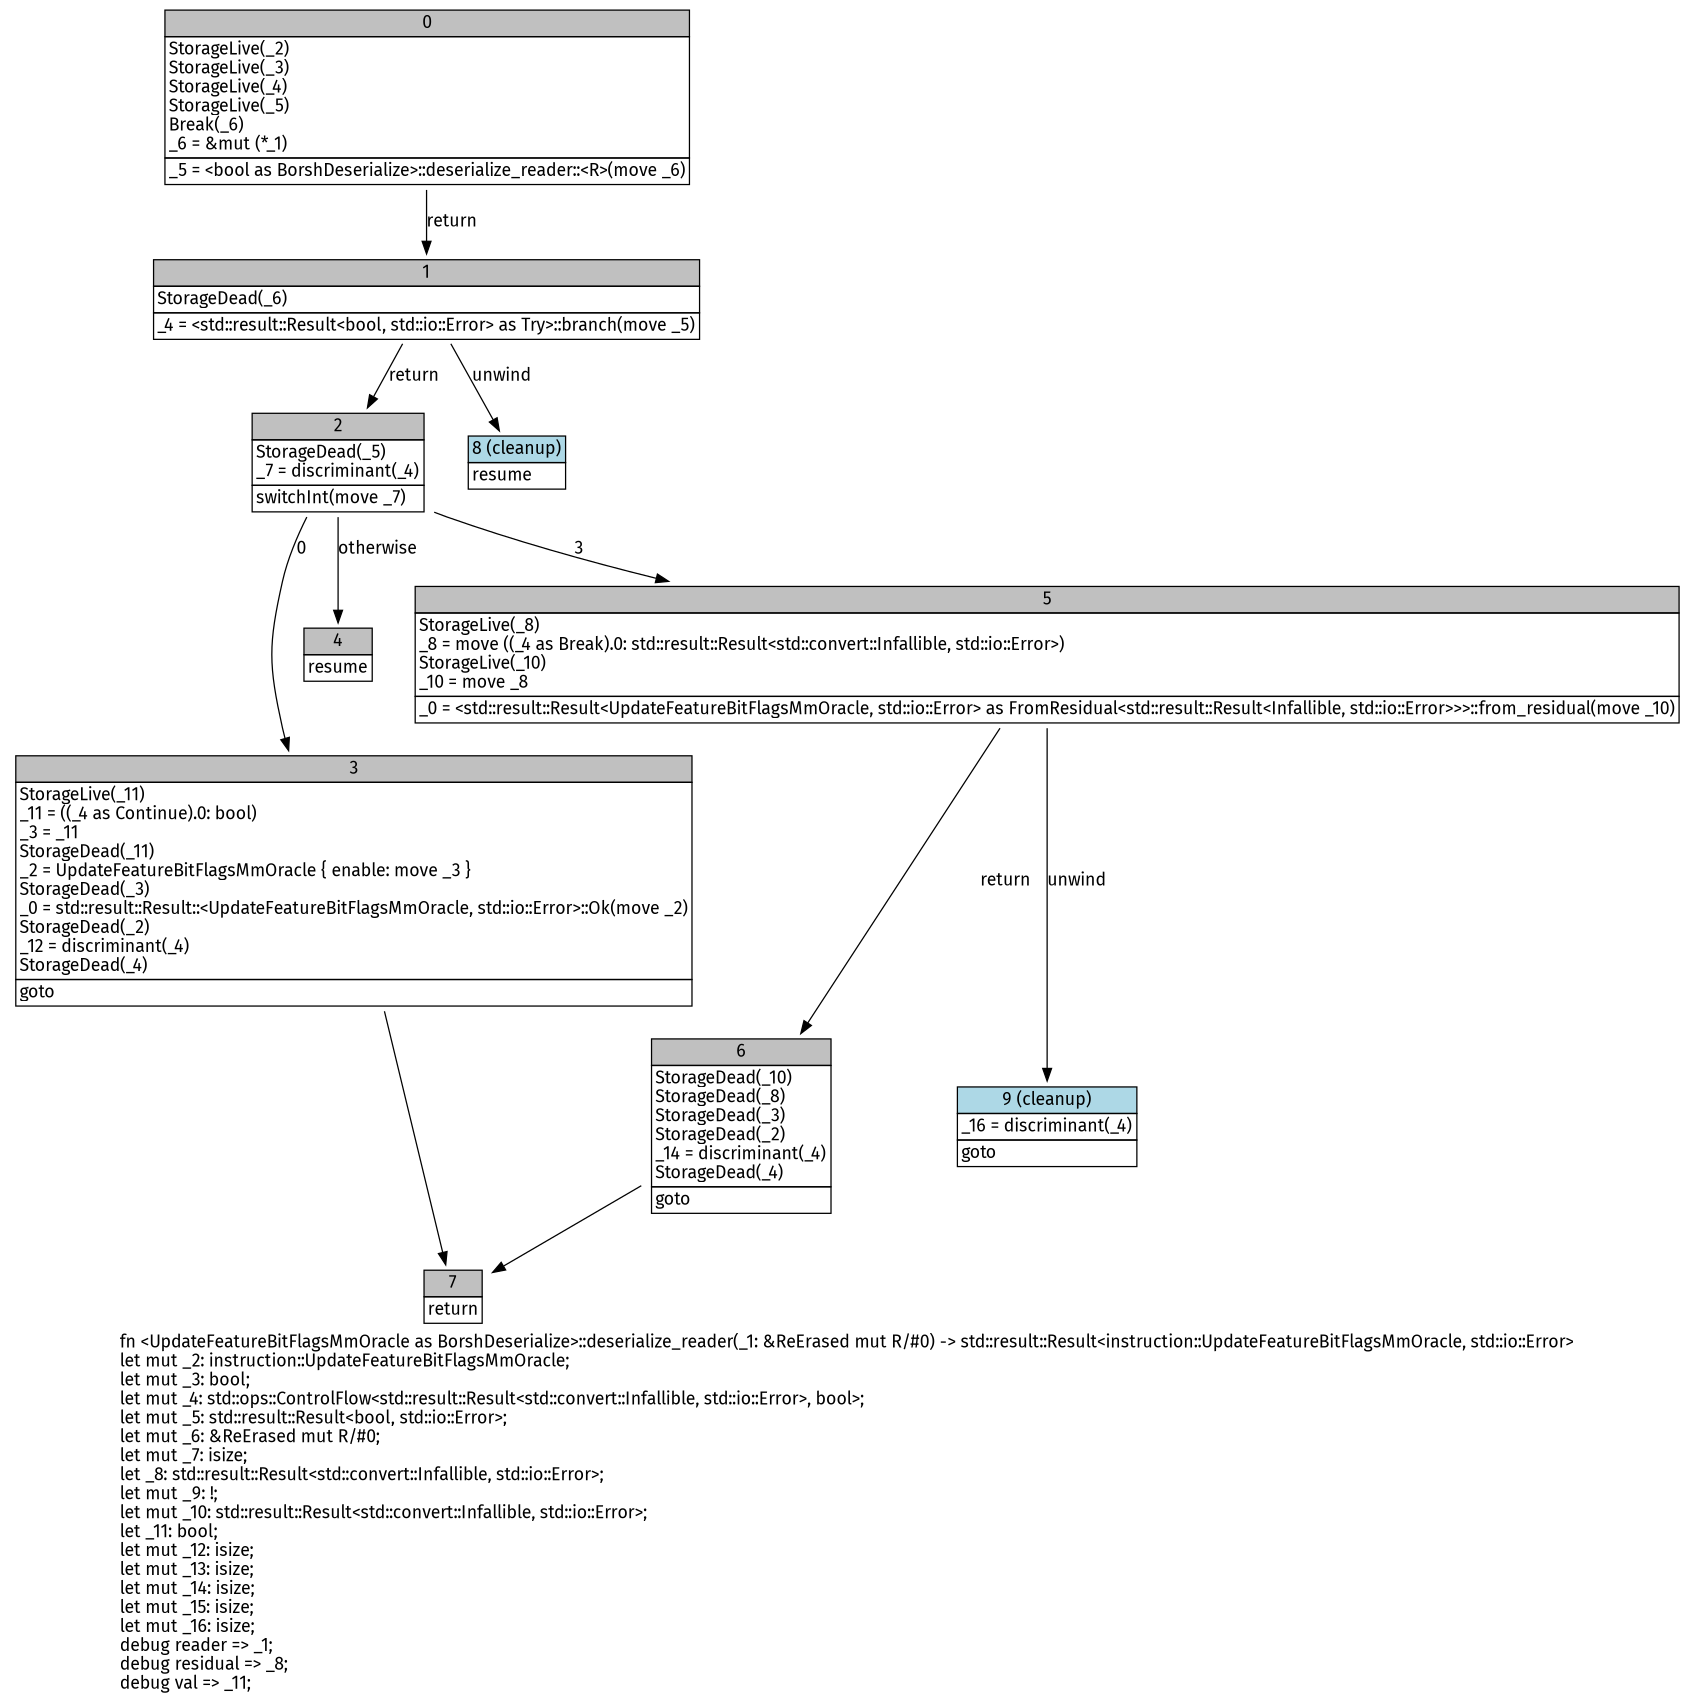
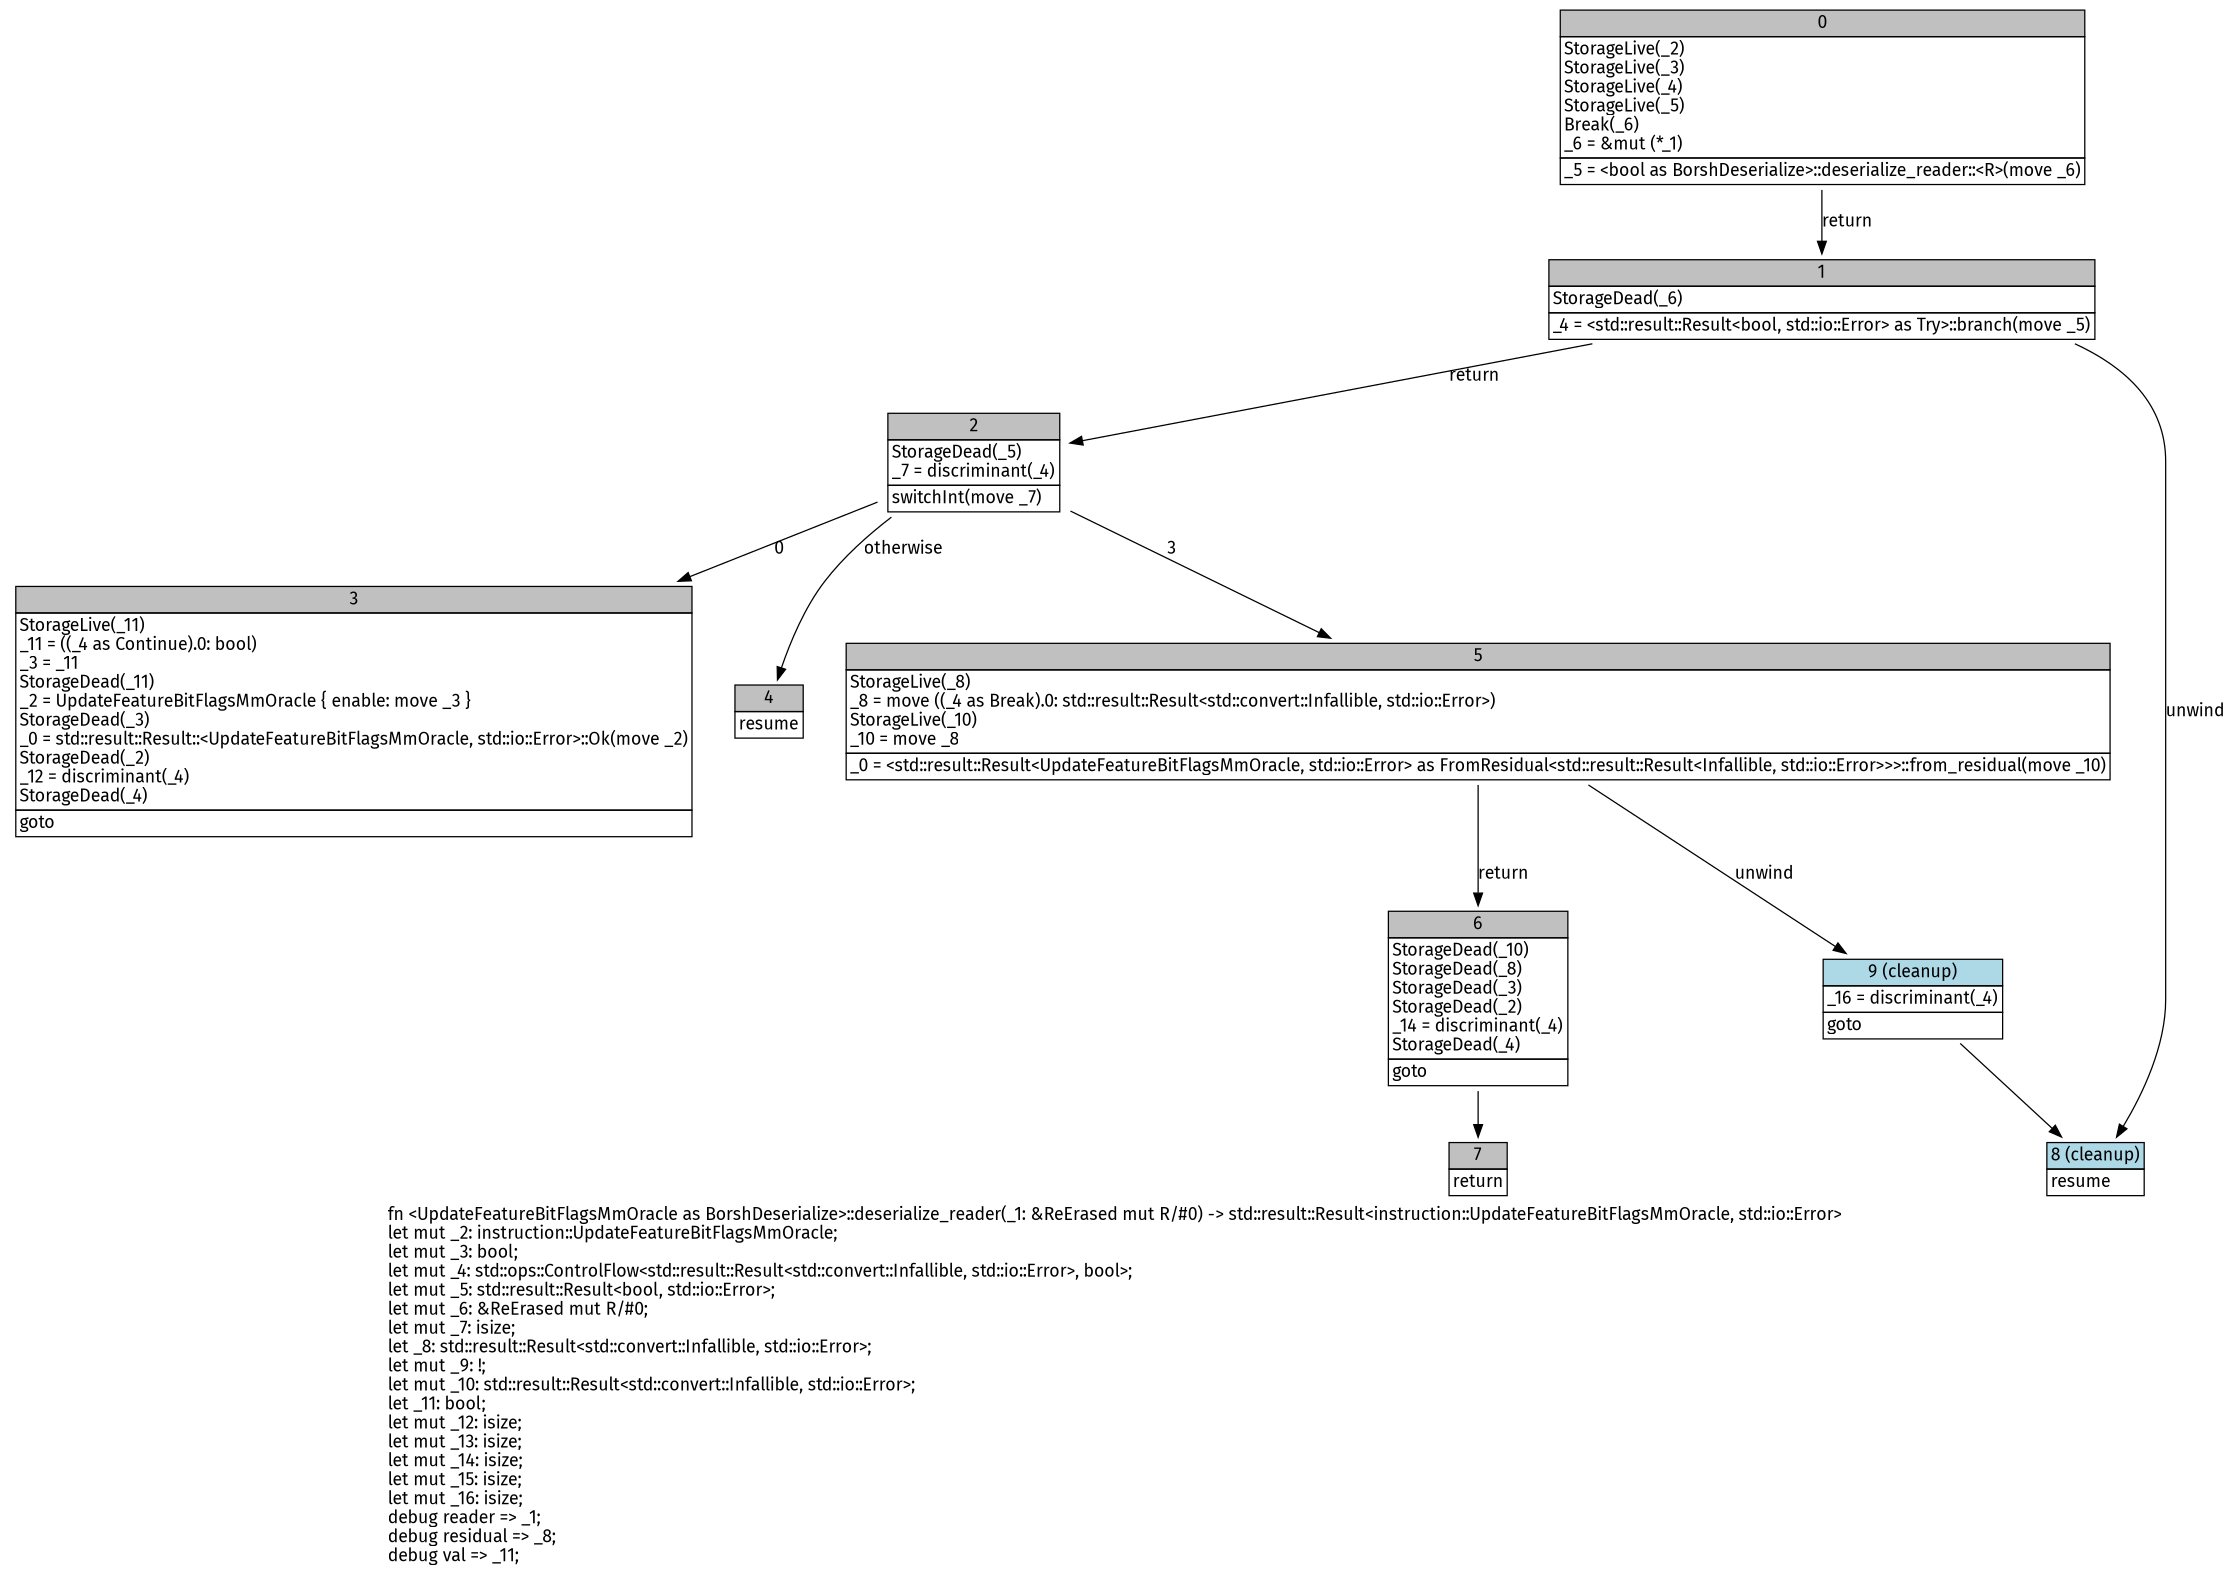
edge "9 (cleanup)" -> "8 (cleanup)": added
edge "3" -> "7": removed
